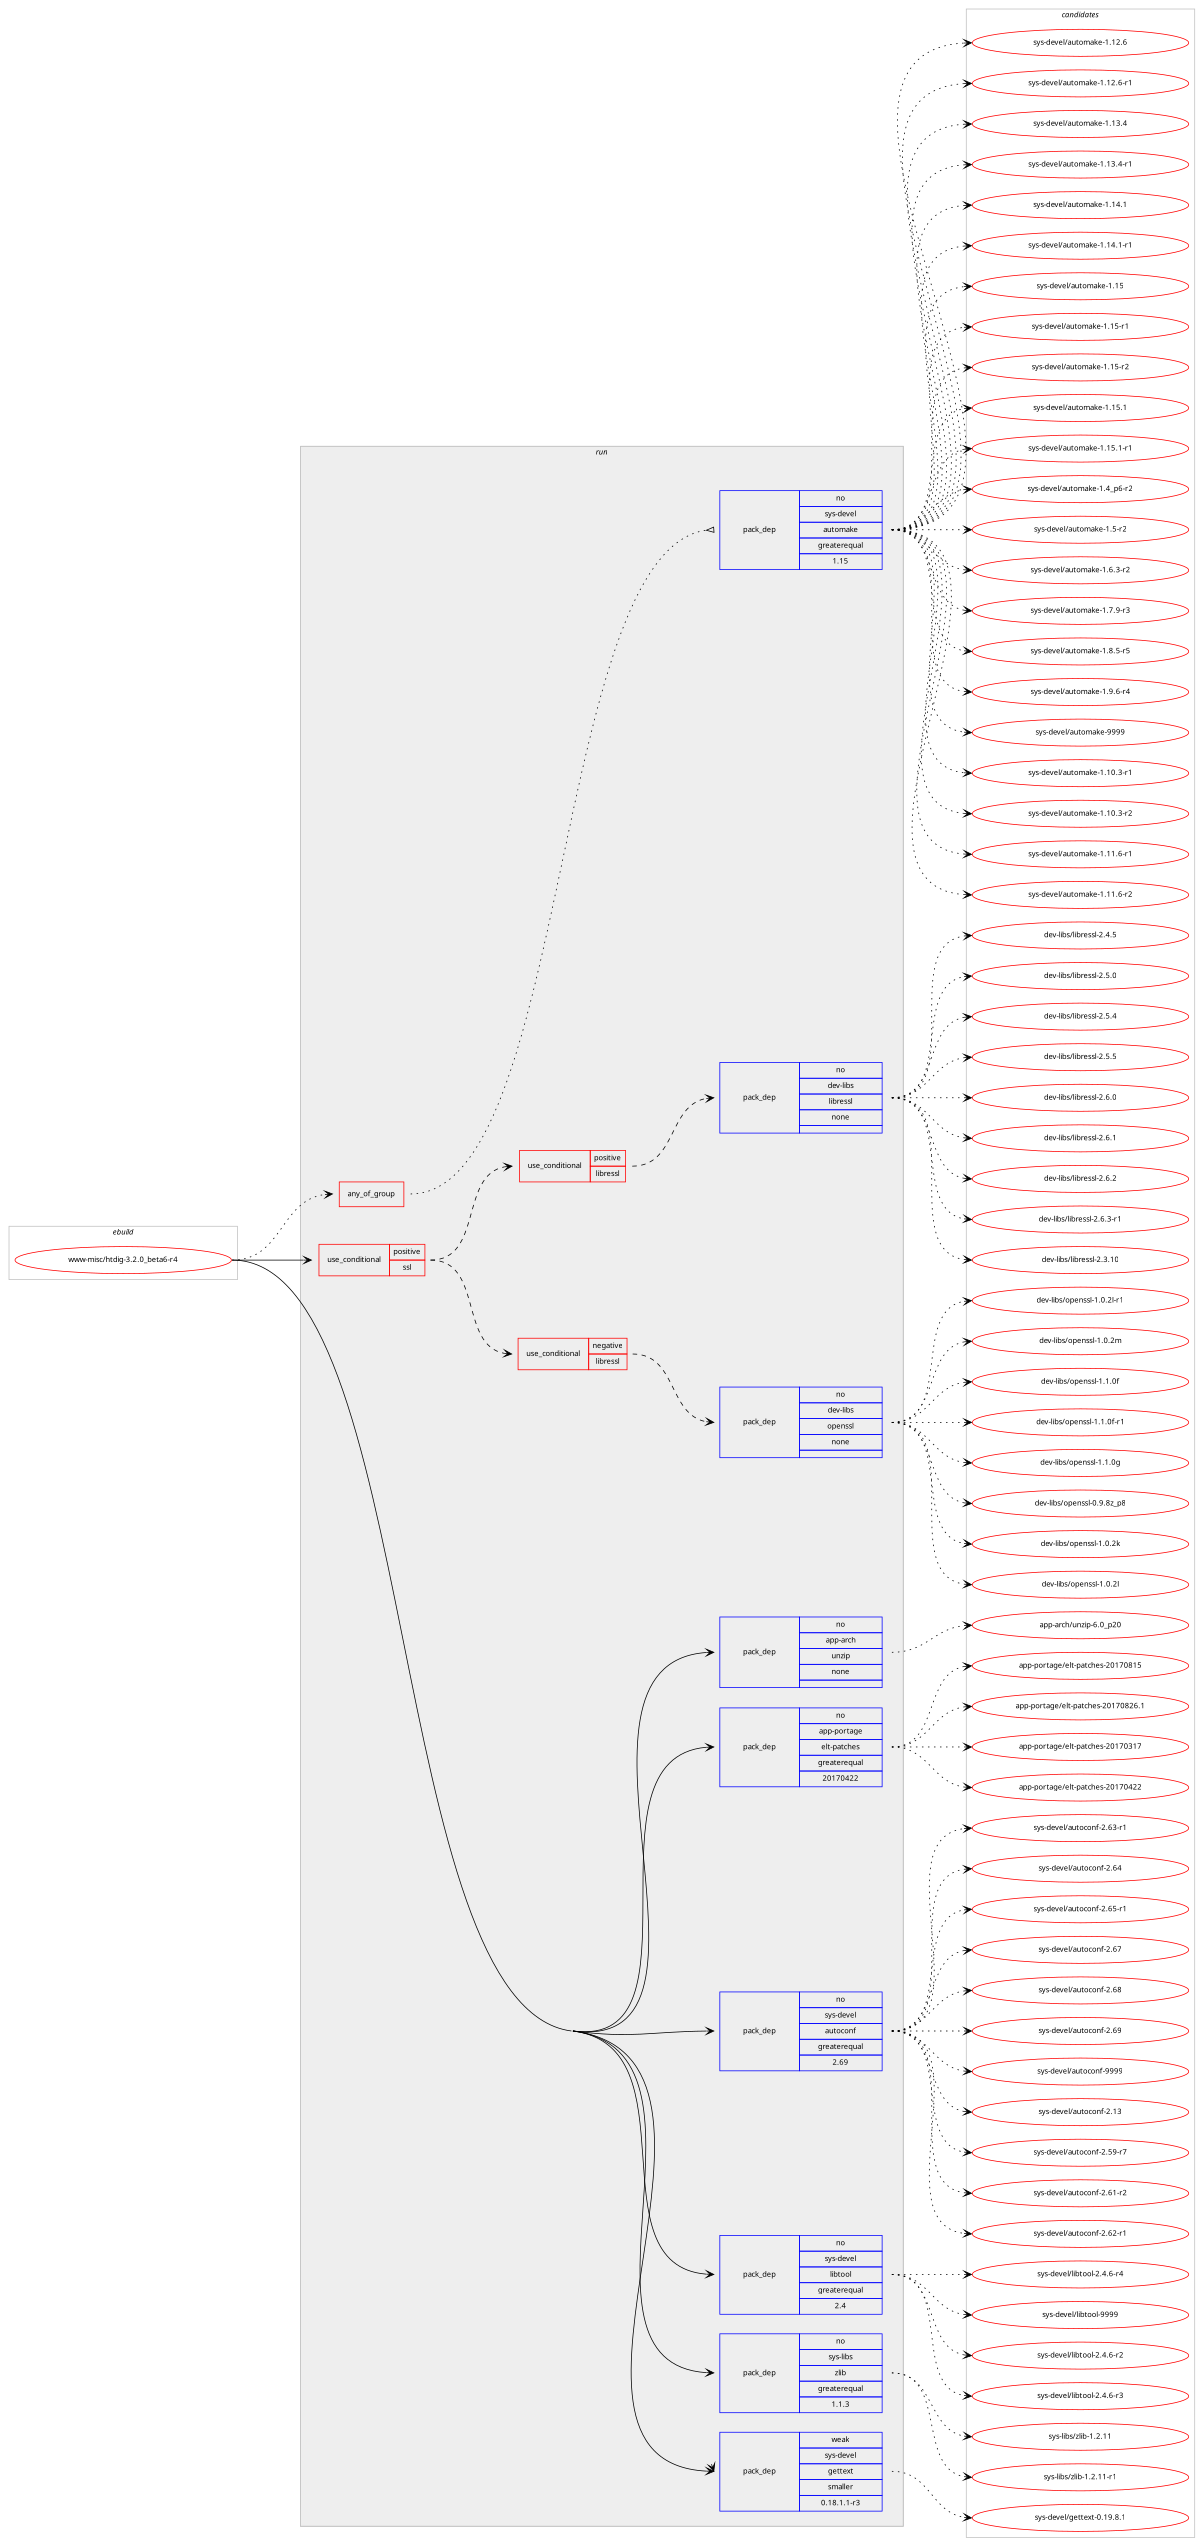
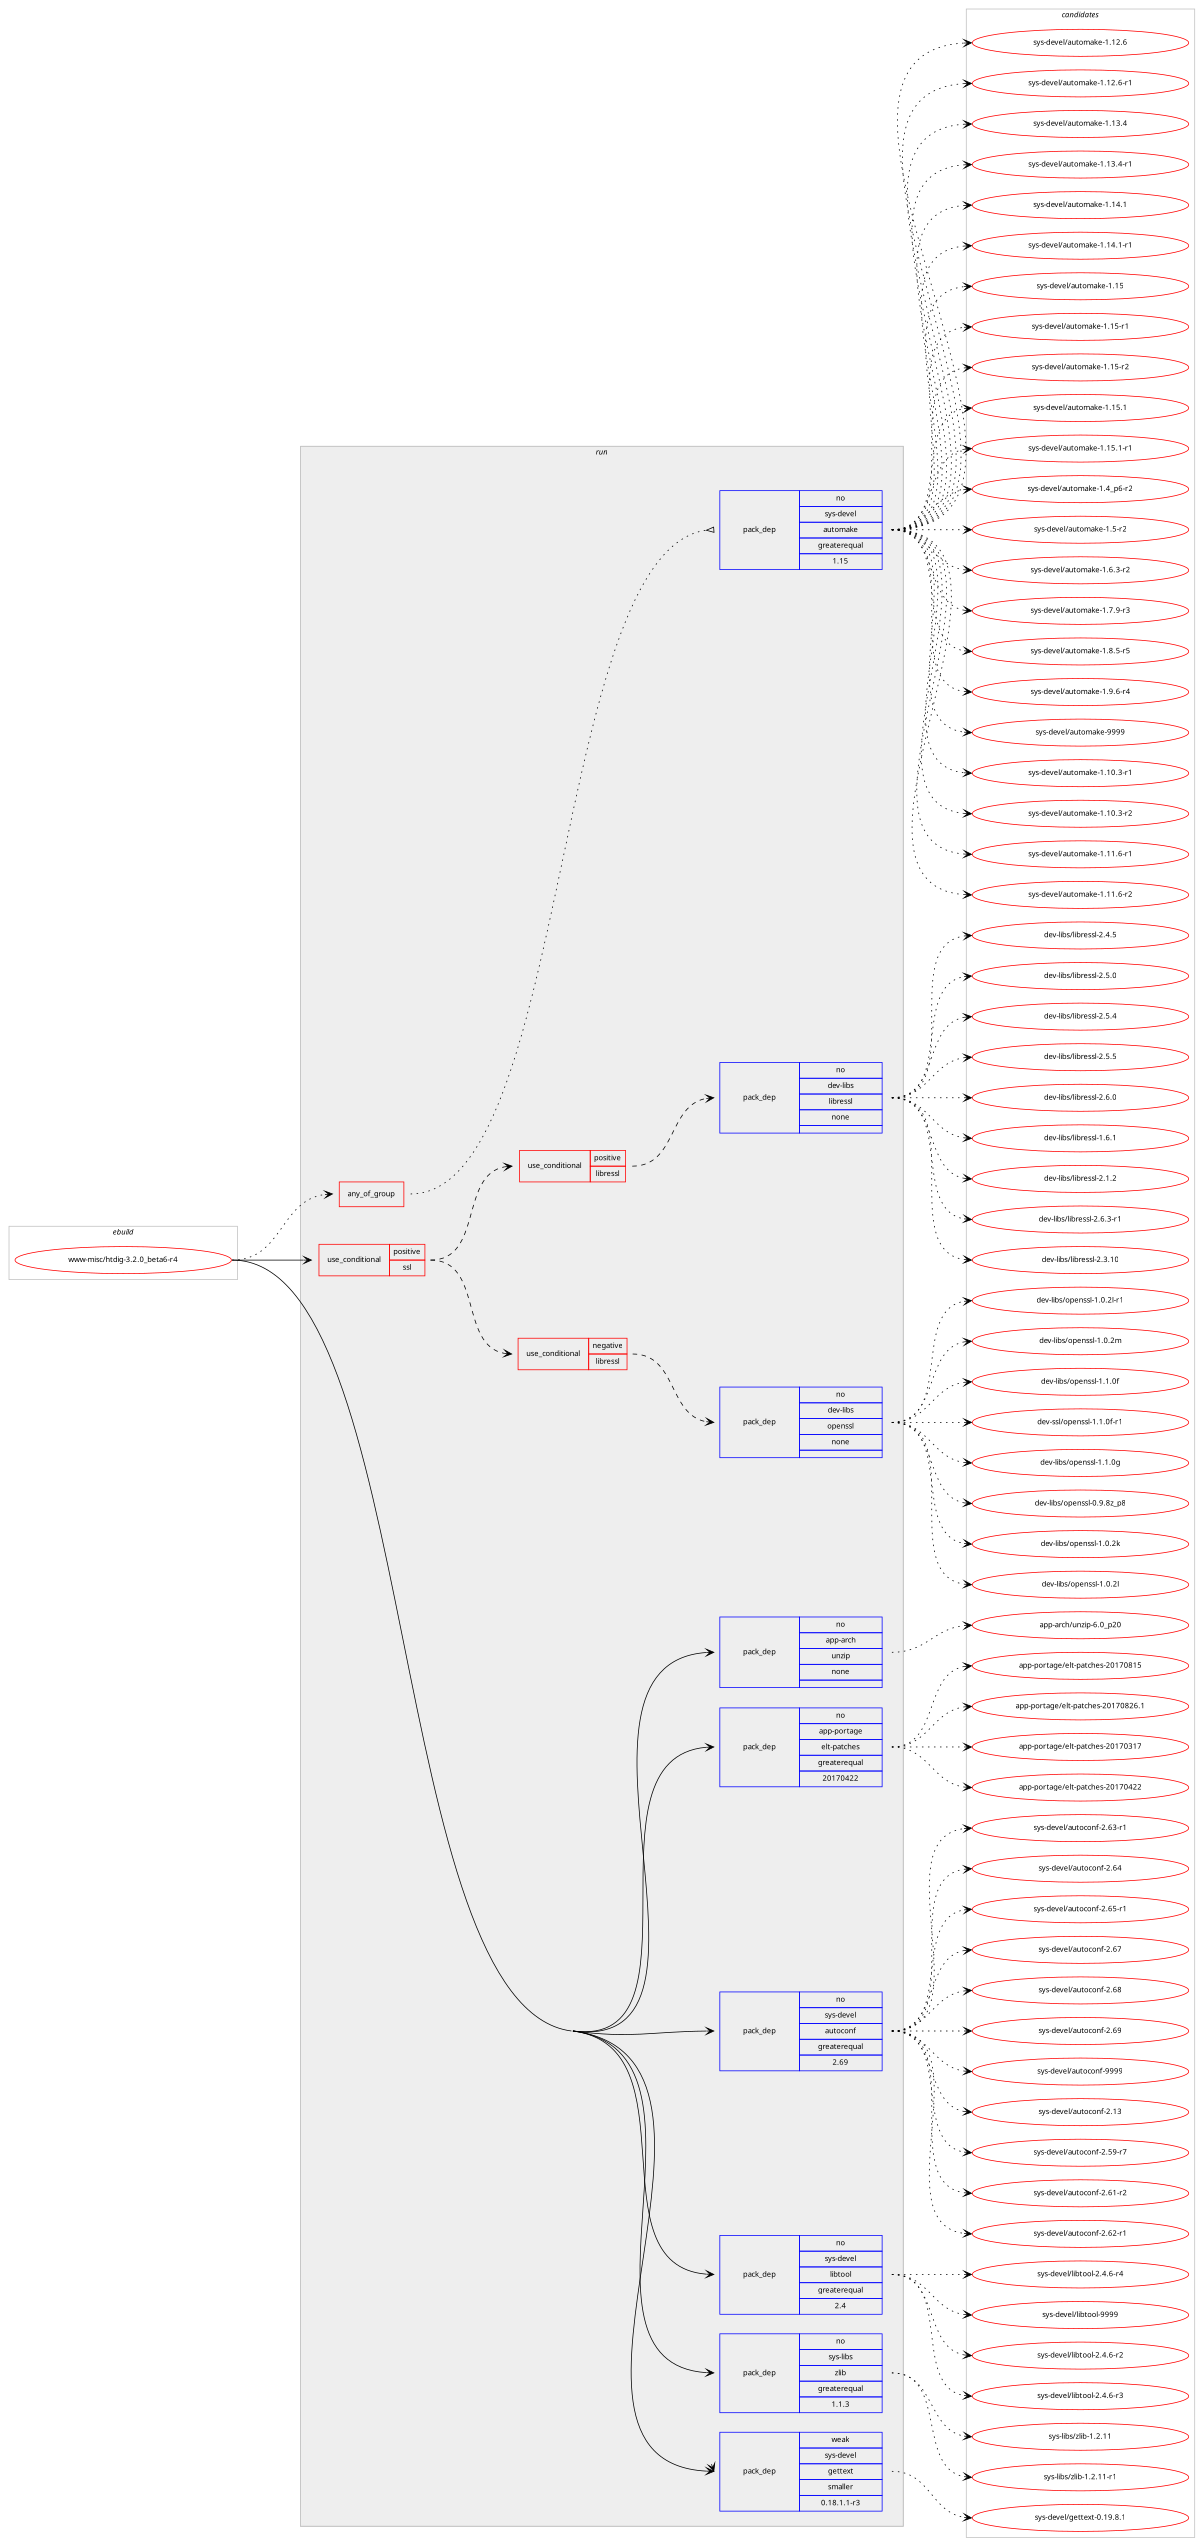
node "dev-libs/libressl-2.6.1": label "dev-libs/libressl-2.6.1" -> "dev-libs/libressl-1.6.1"
node "dev-libs/libressl-2.6.2": label "dev-libs/libressl-2.6.2" -> "dev-libs/libressl-2.1.2"
node "dev-libs/openssl-1.1.0f-r1": label "dev-libs/openssl-1.1.0f-r1" -> "dev-ssl/openssl-1.1.0f-r1"
